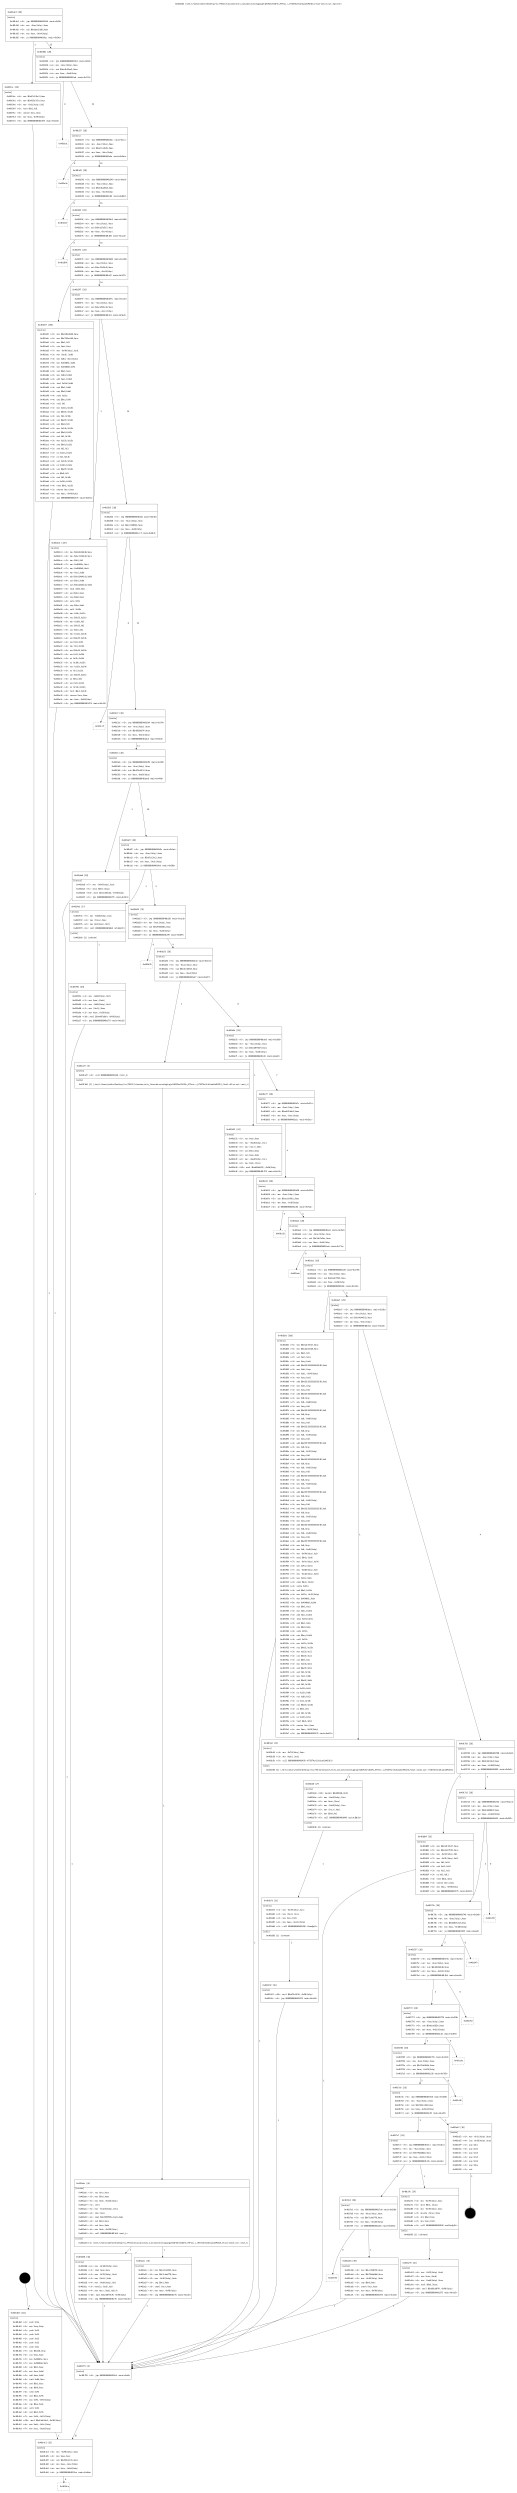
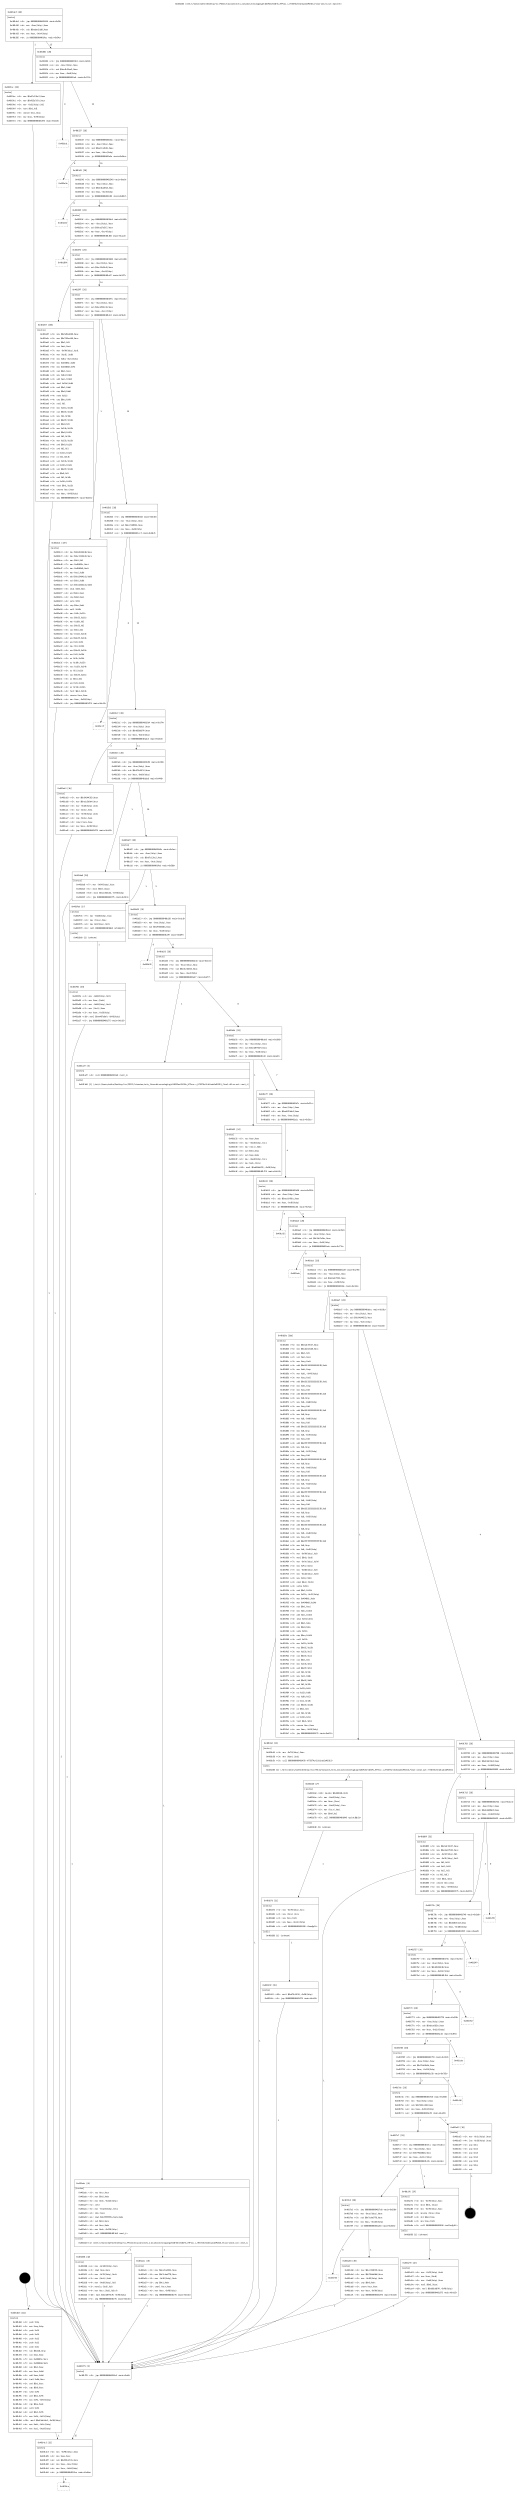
node "0x401ab3 [36]": added
